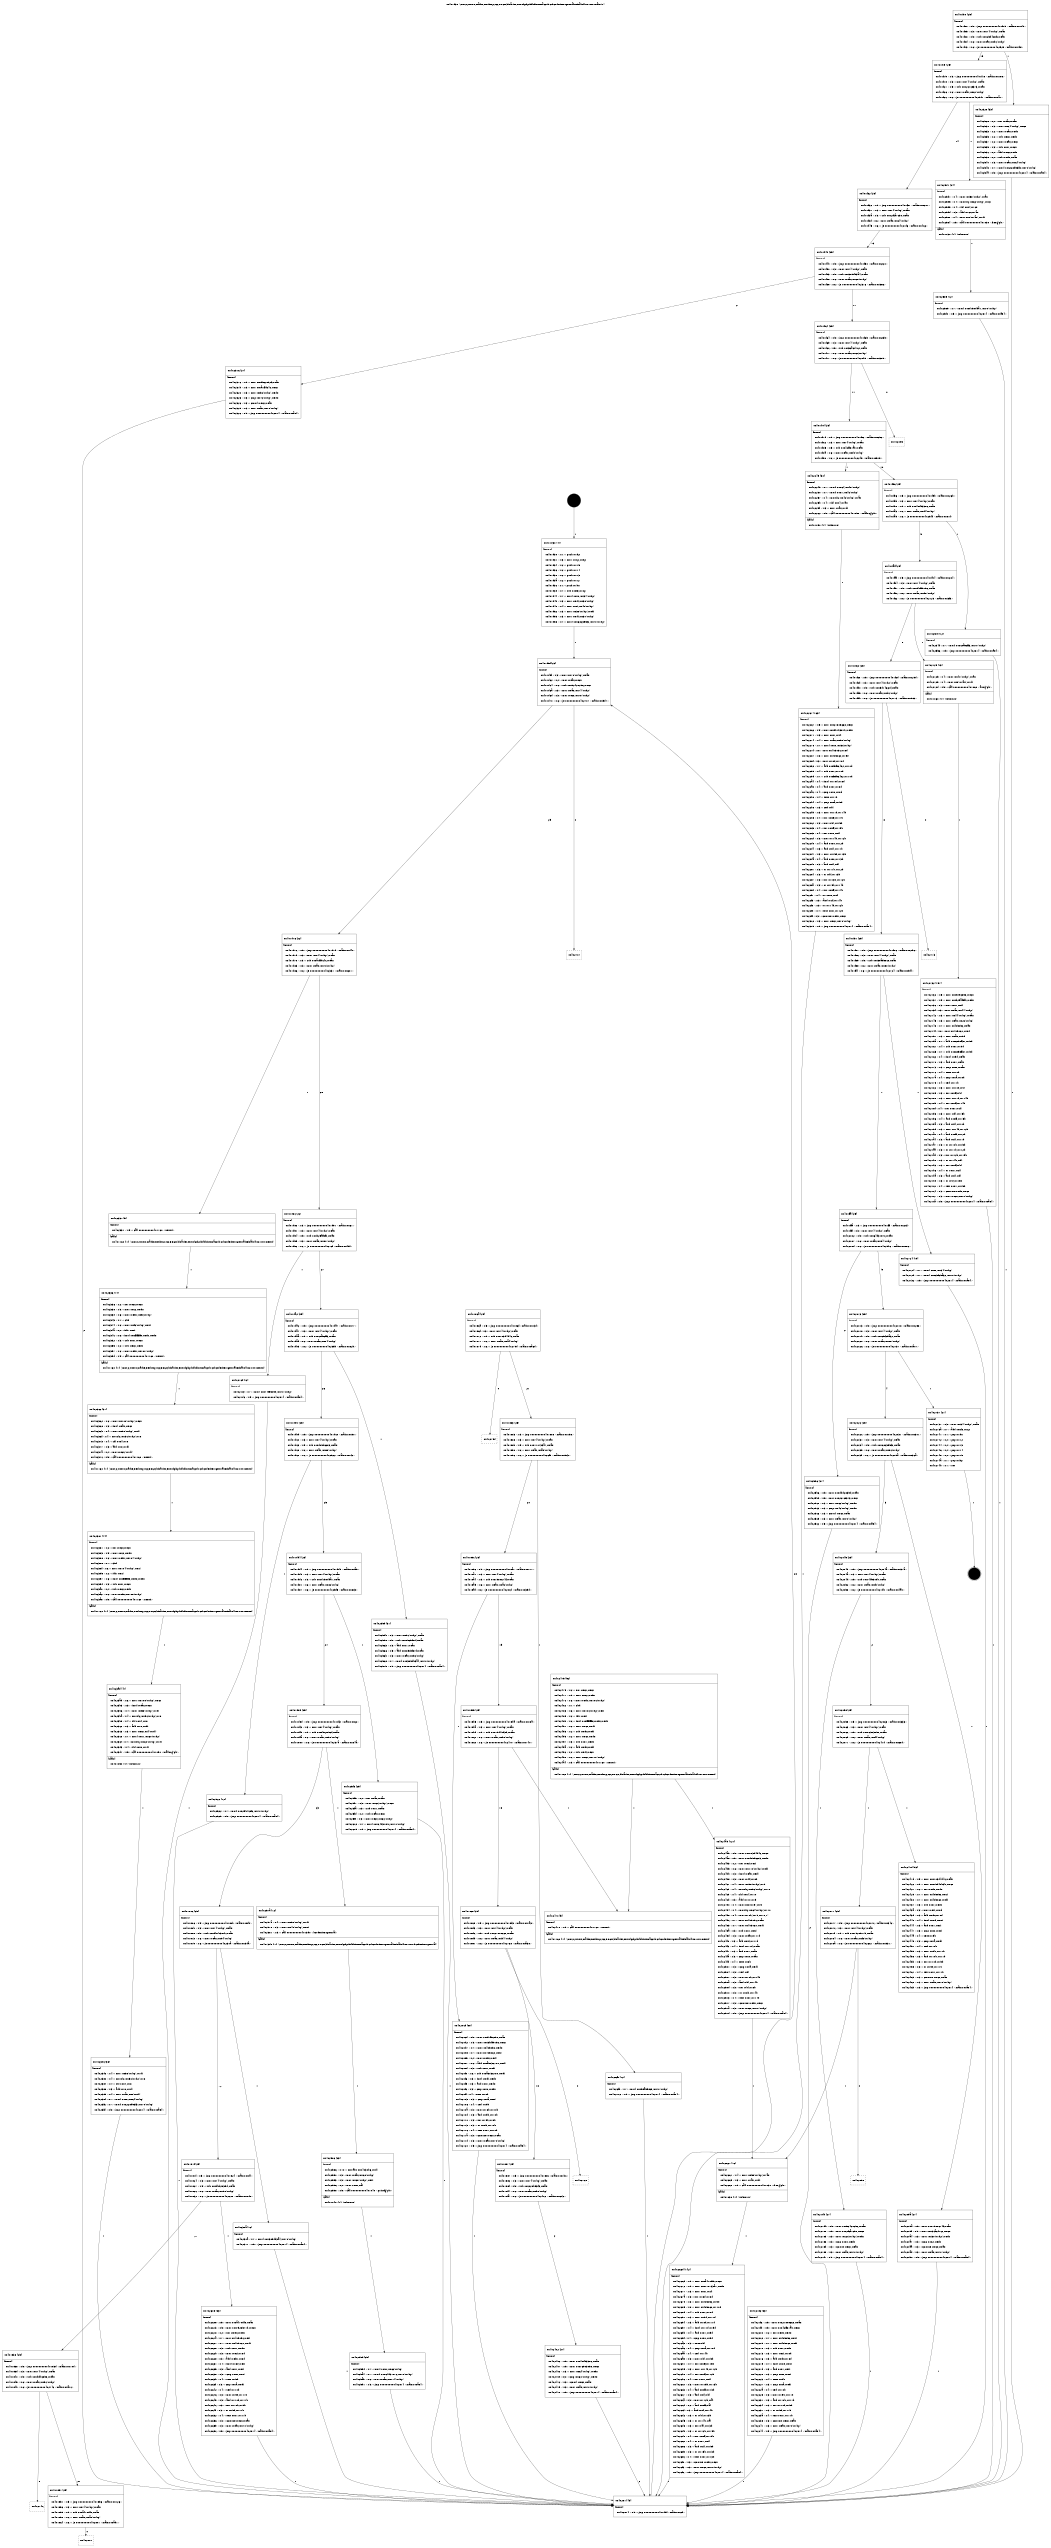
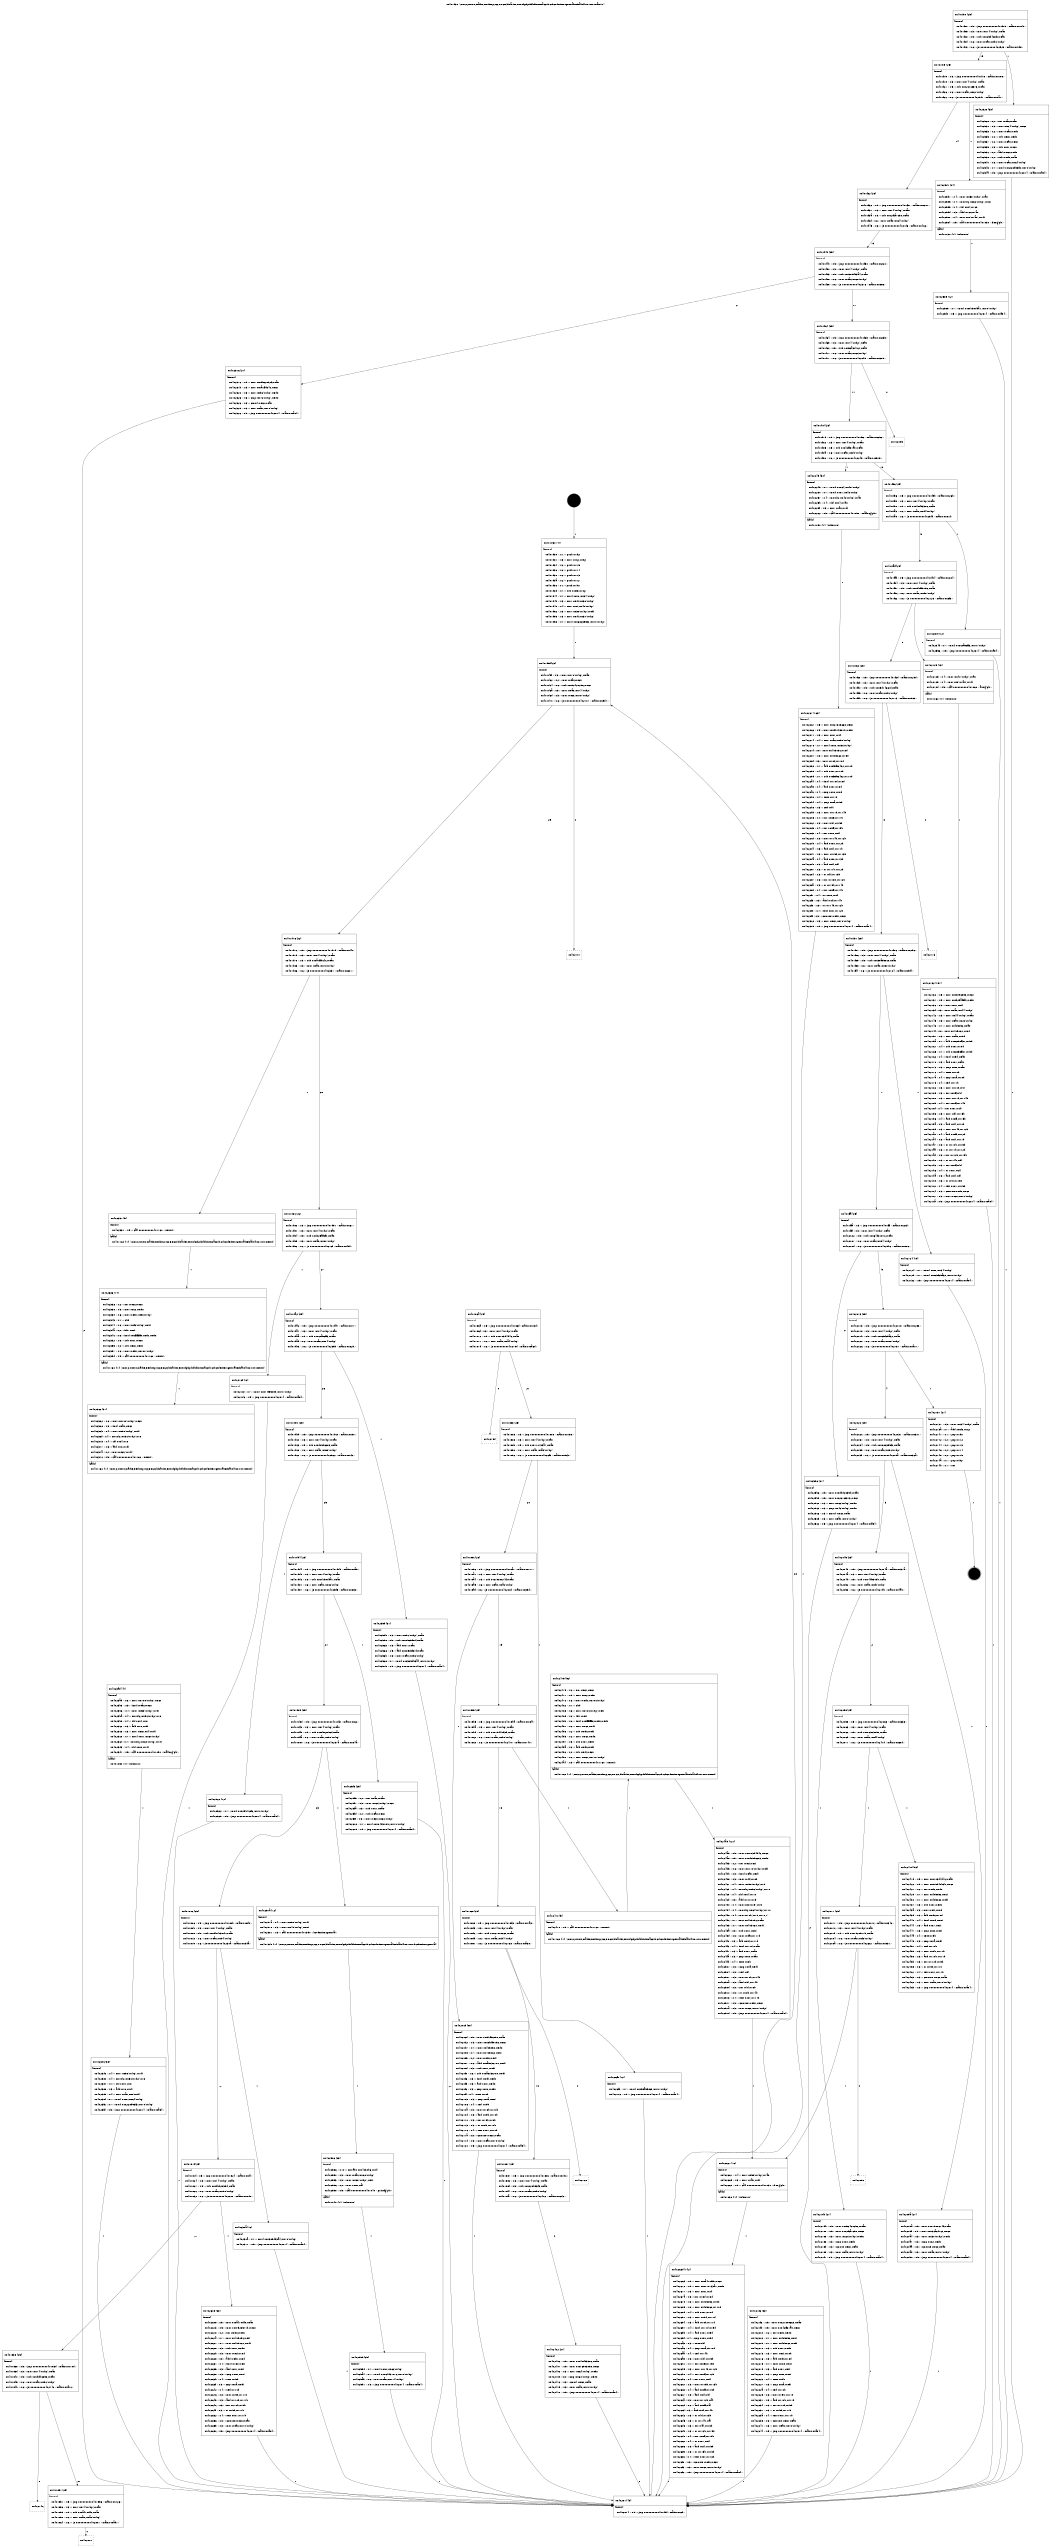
node "0x402381 [44]": removed
edge "0x402475 [52]" -> "0x402470 [5]": reversed
edge "0x40255b [31]" -> "0x402814 [5]": label " 1" -> " 20"
